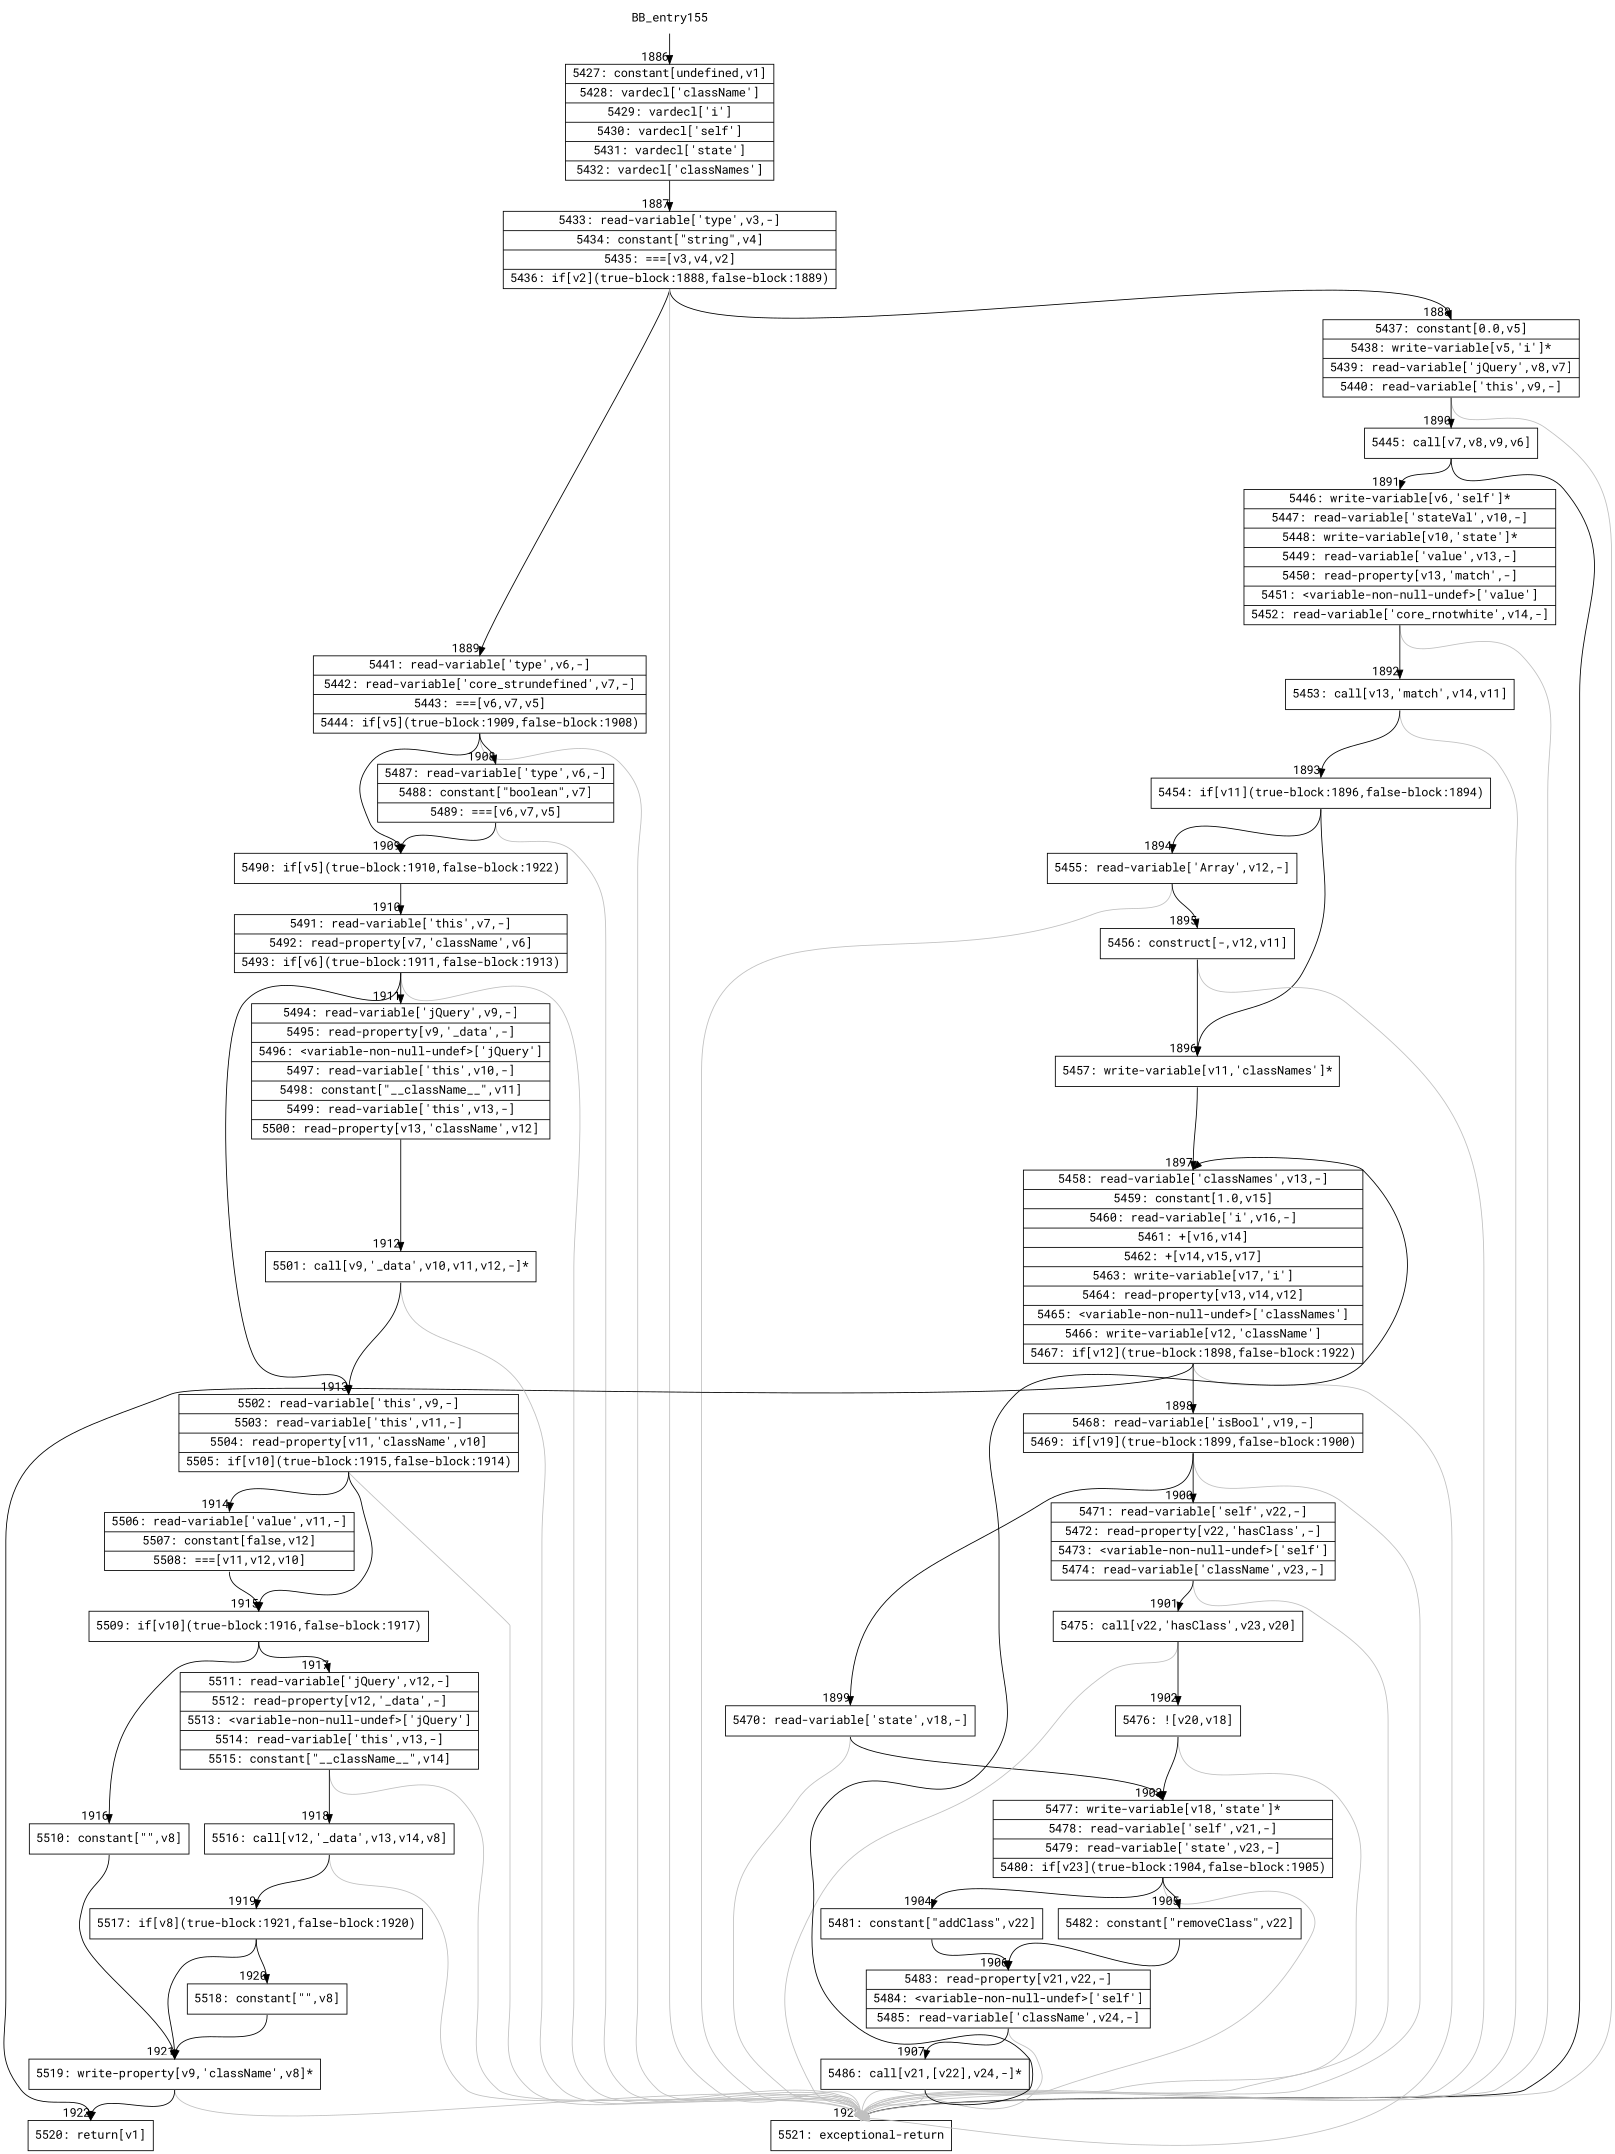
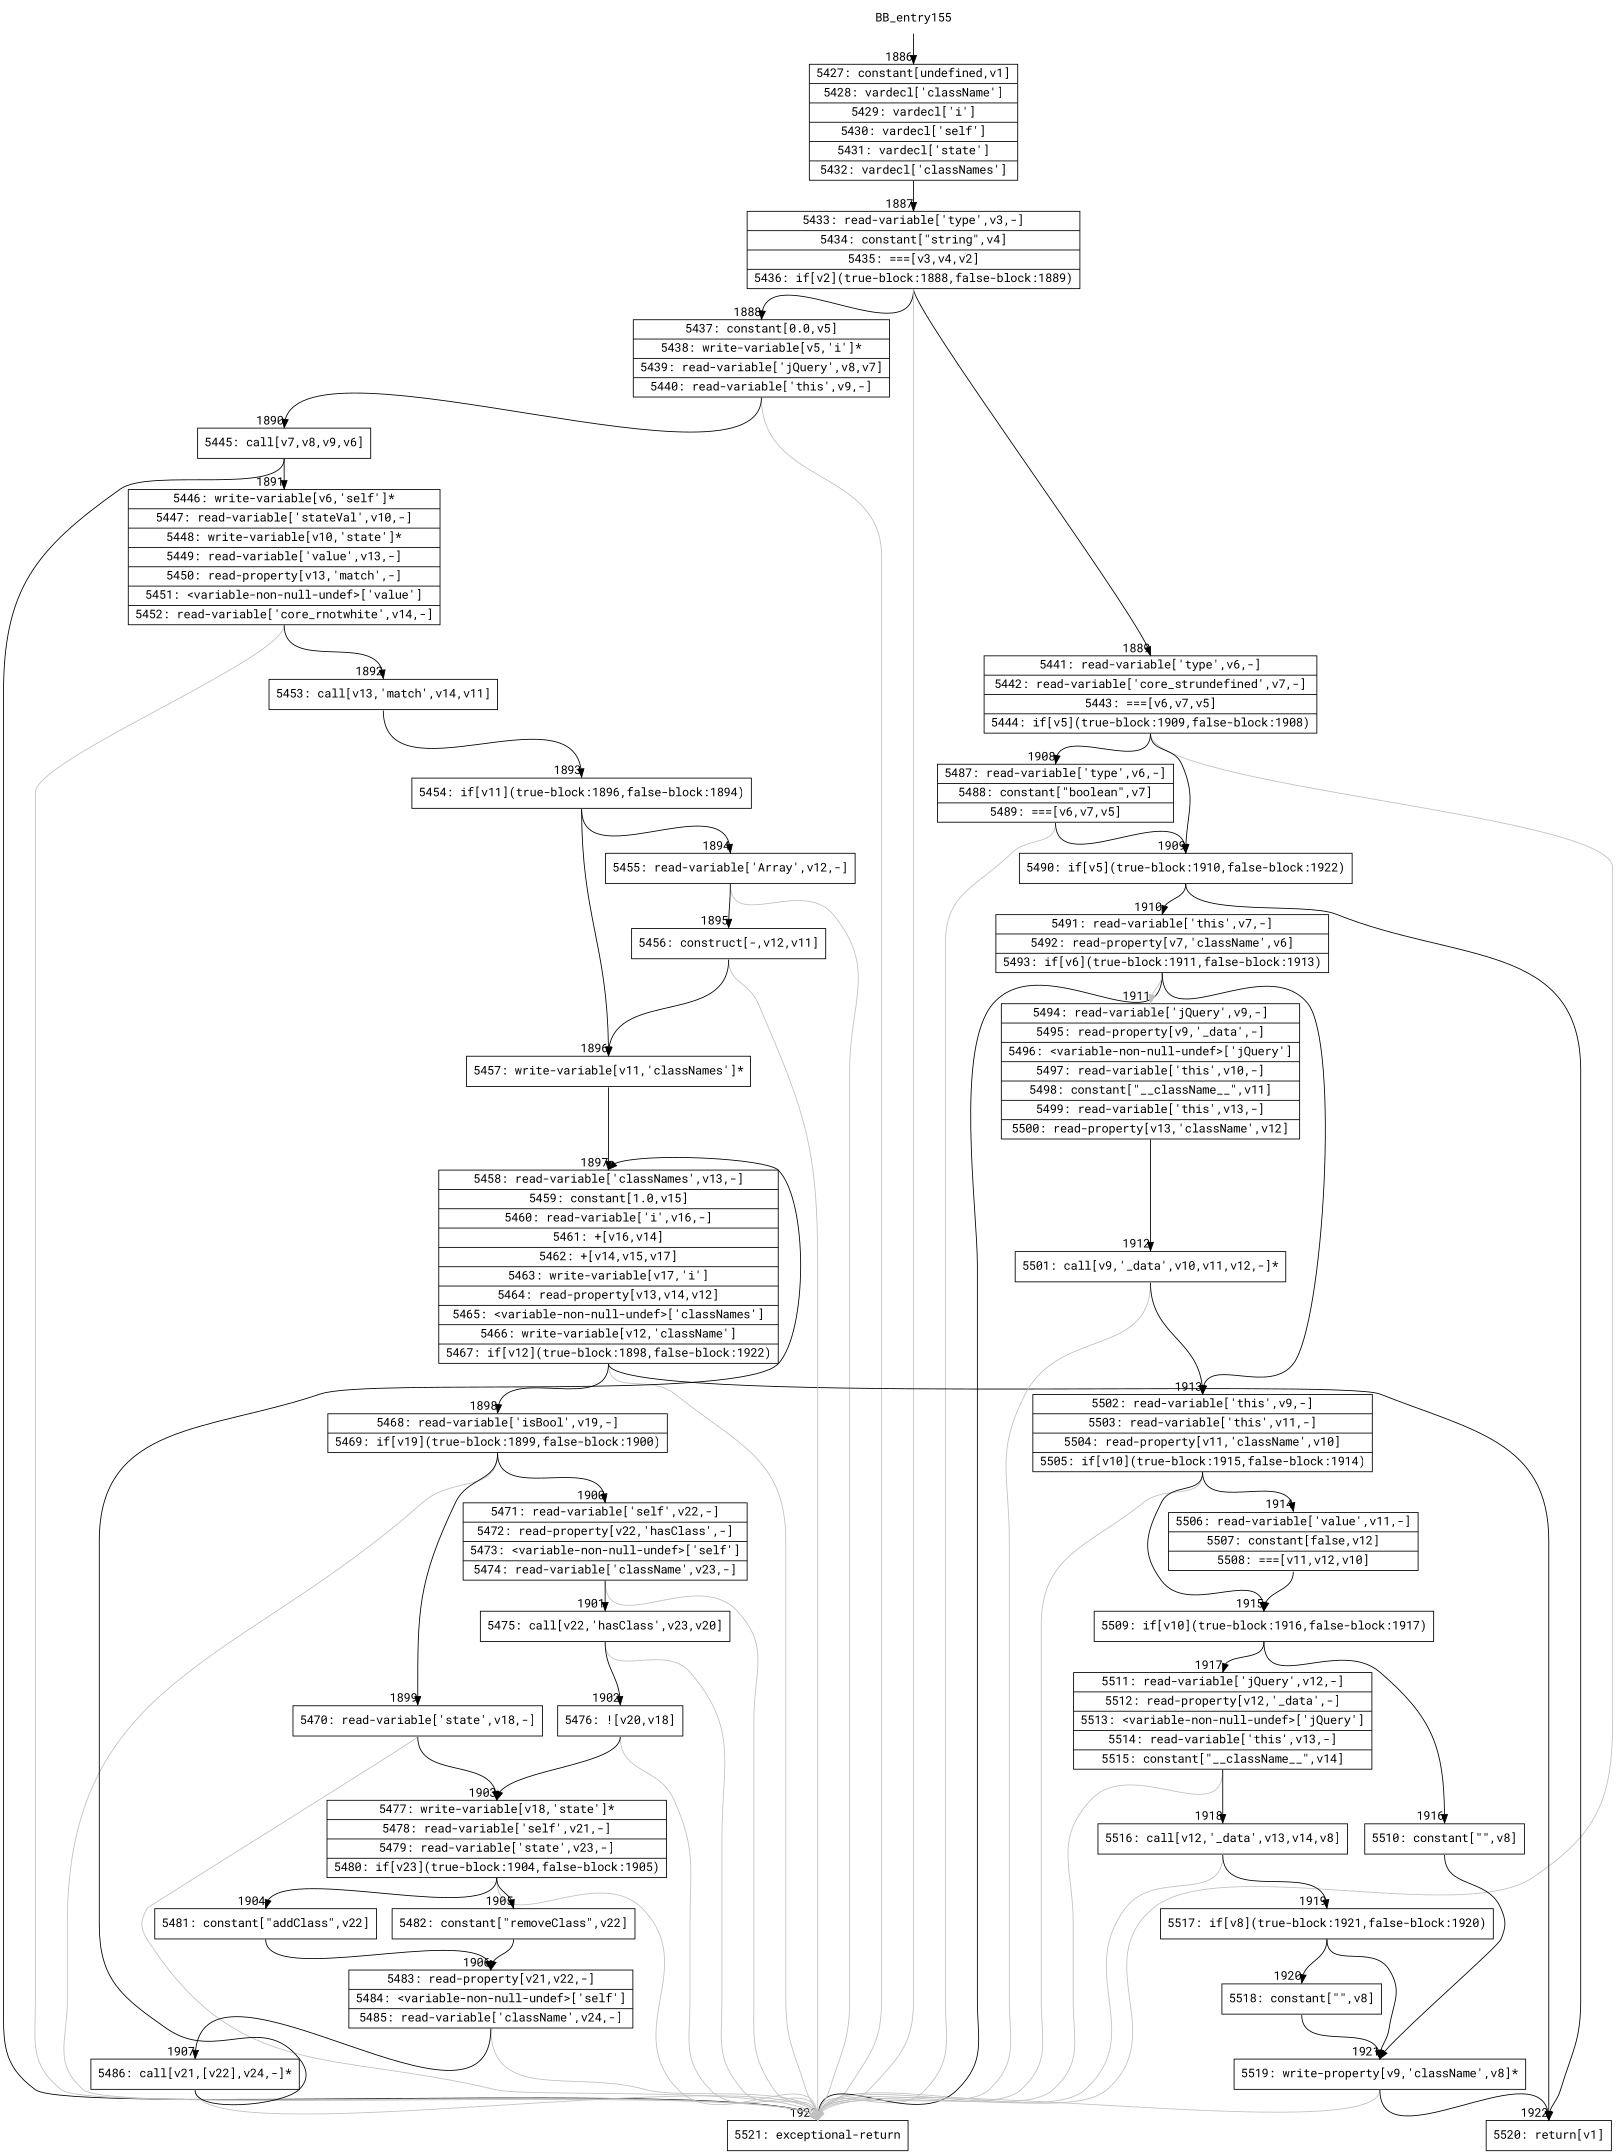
edge "5491: read-variable['this',v7,-]" -> "5494: read-variable['jQuery',v9,-]": color black -> gray
edge "5490: if[v5](true-block:1910,false-block:1922)" -> "5520: return[v1]": added
edge "5491: read-variable['this',v7,-]" -> "5521: exceptional-return": color gray -> black
edge "5453: call[v13,'match',v14,v11]" -> "5521: exceptional-return": removed
